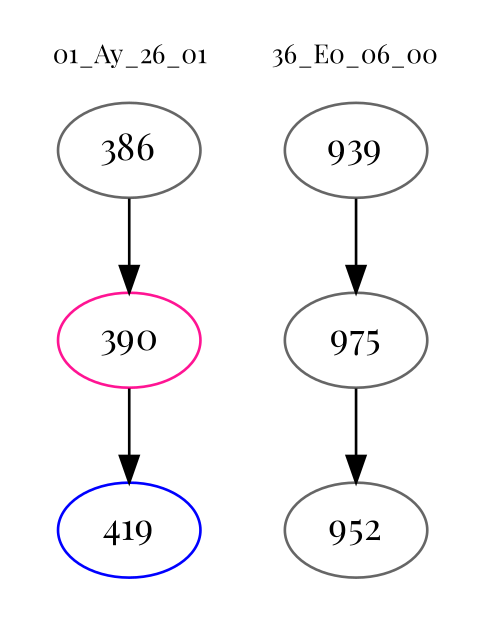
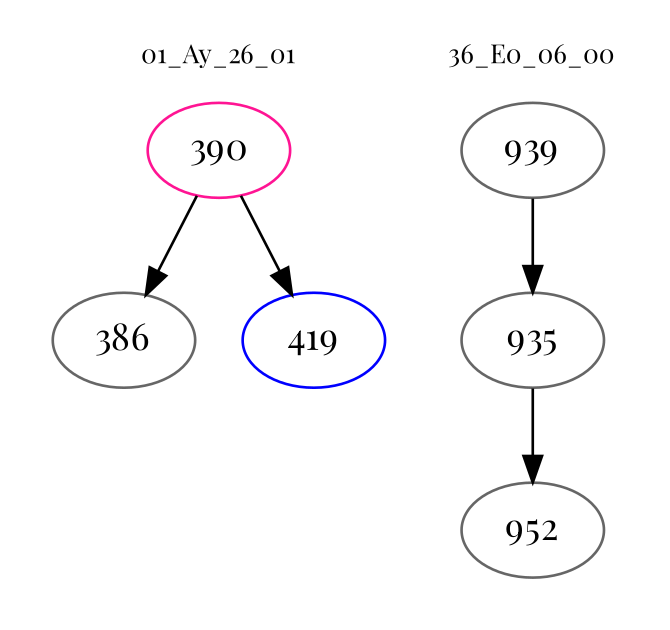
edge "386" -> "390": reversed
node "975": label "975" -> "935"
